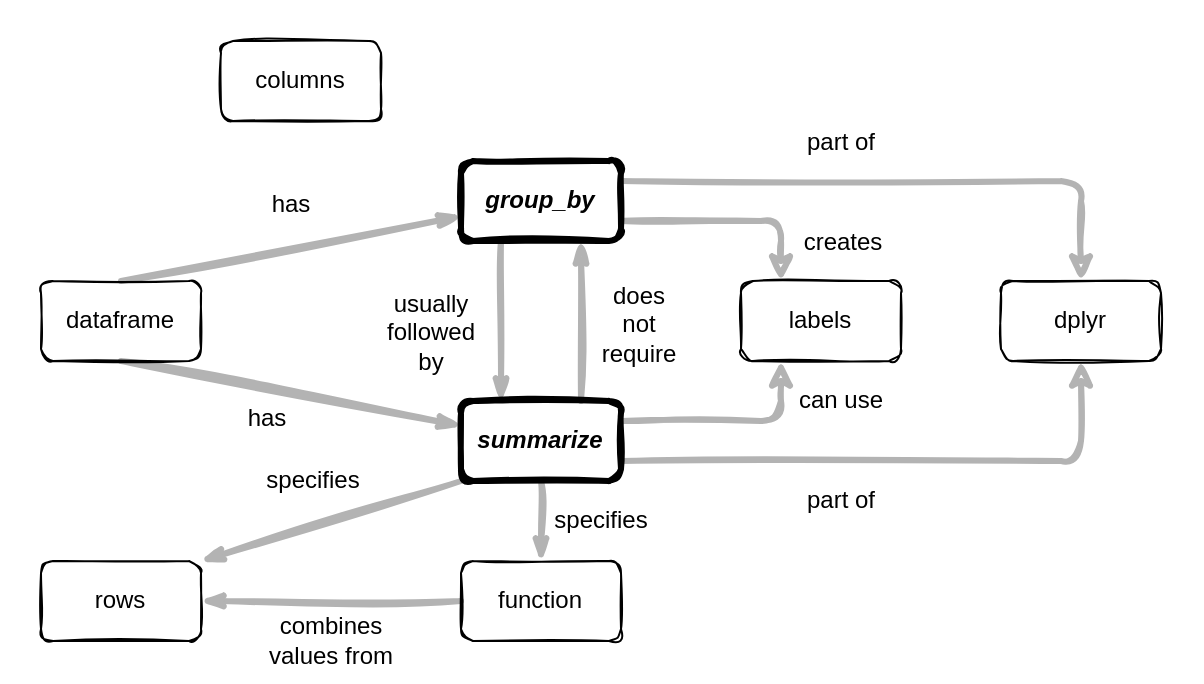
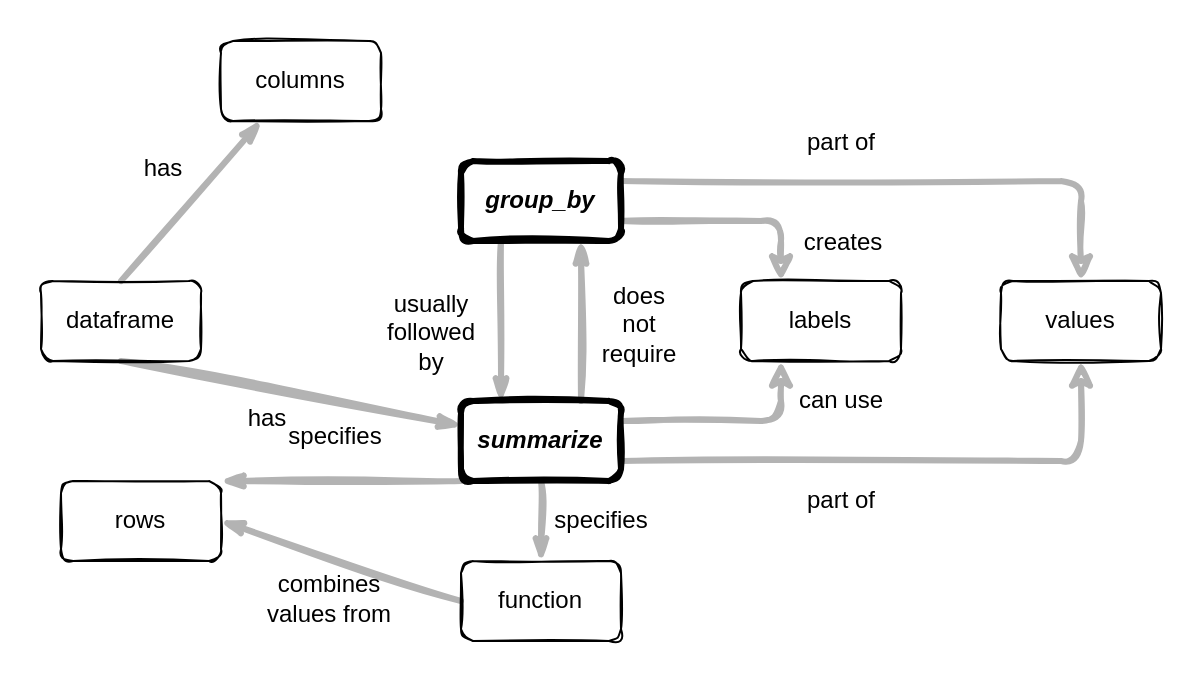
edge "dataframe" -> "group_by": now "dataframe" -> "columns"
node "dplyr": label "dplyr" -> "values"
node "rows": moved (121, 601) -> (141, 521)
